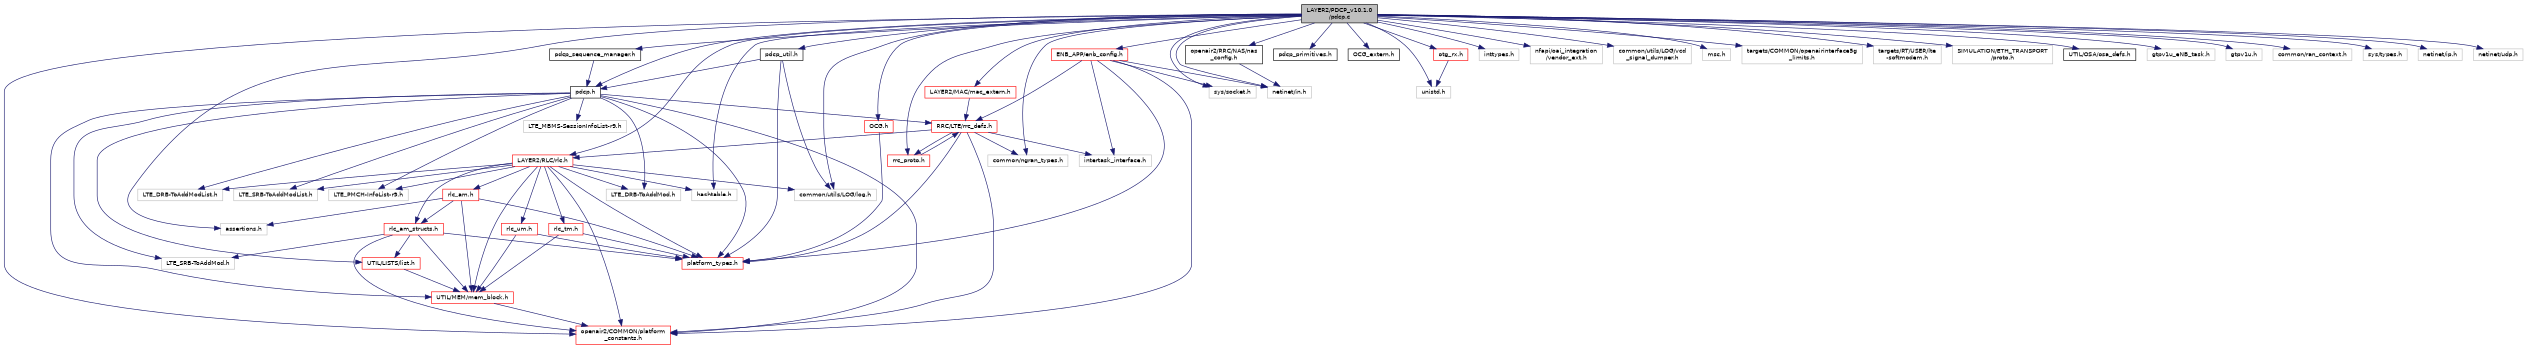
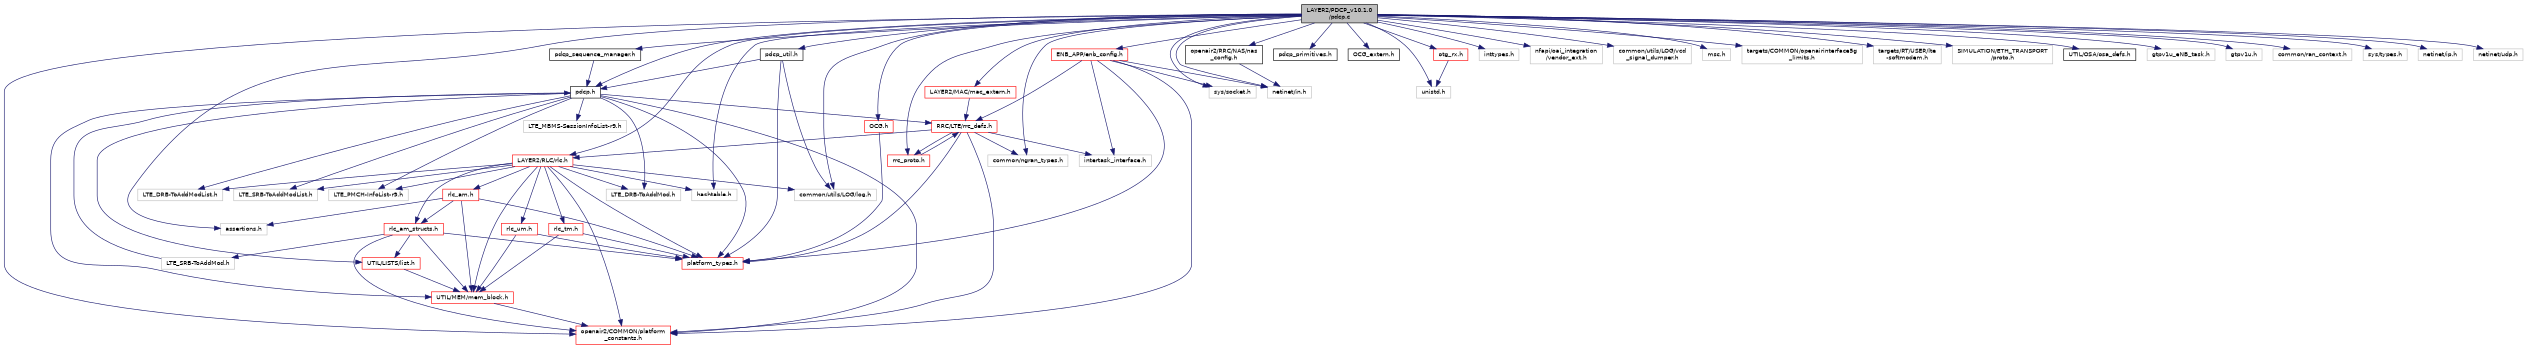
edge "pdcp.h" -> "LTE_SRB-ToAddMod.h": reversed
